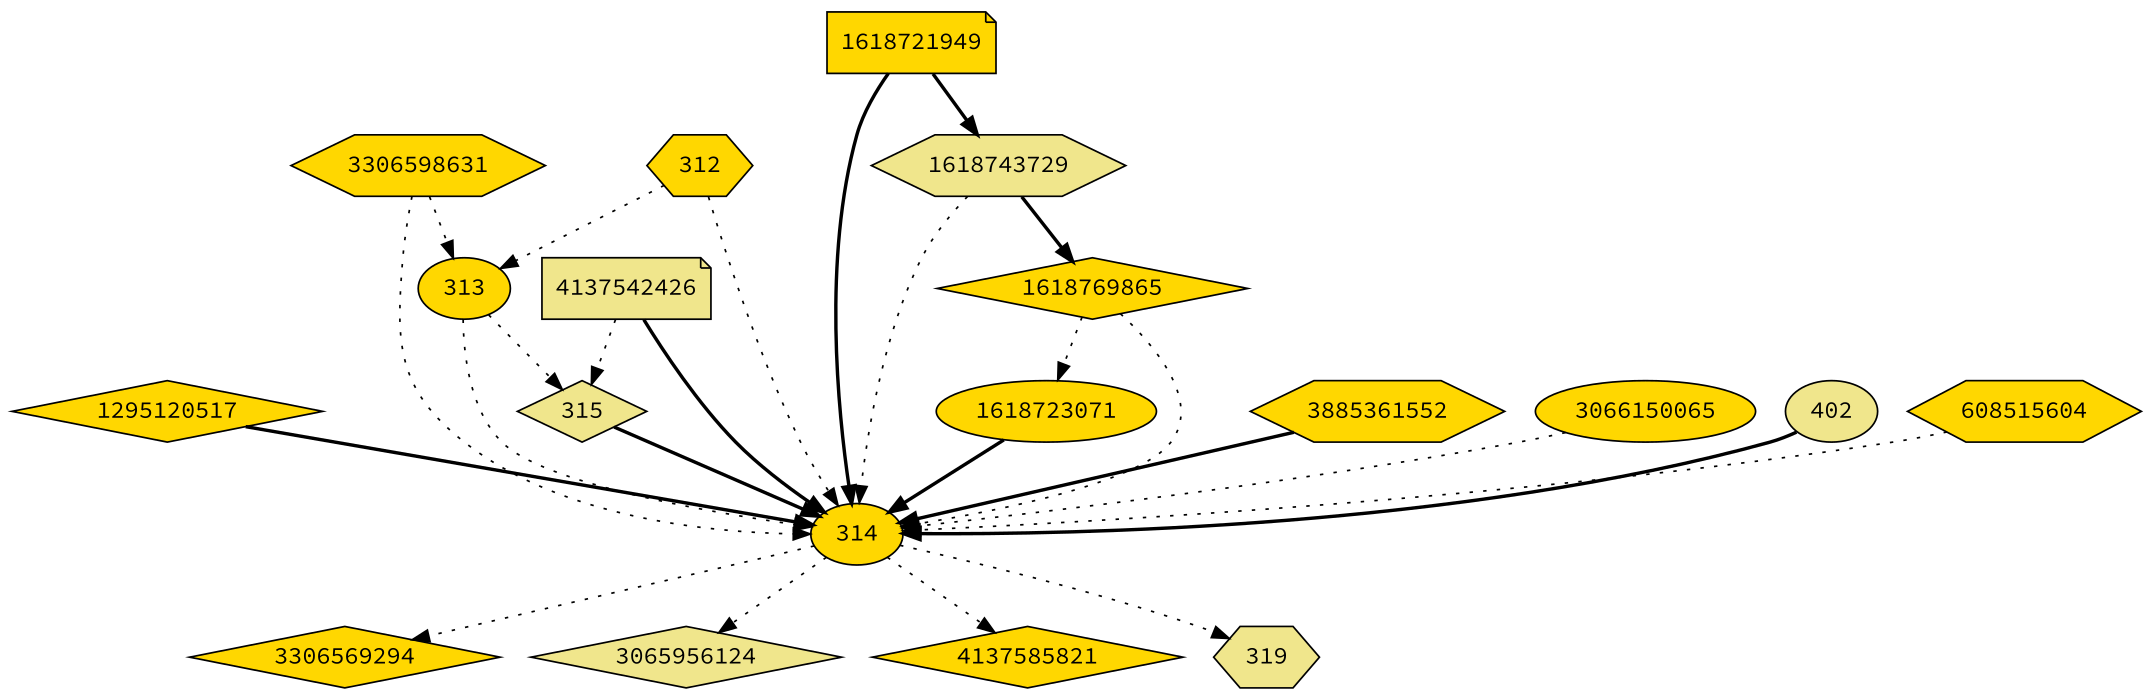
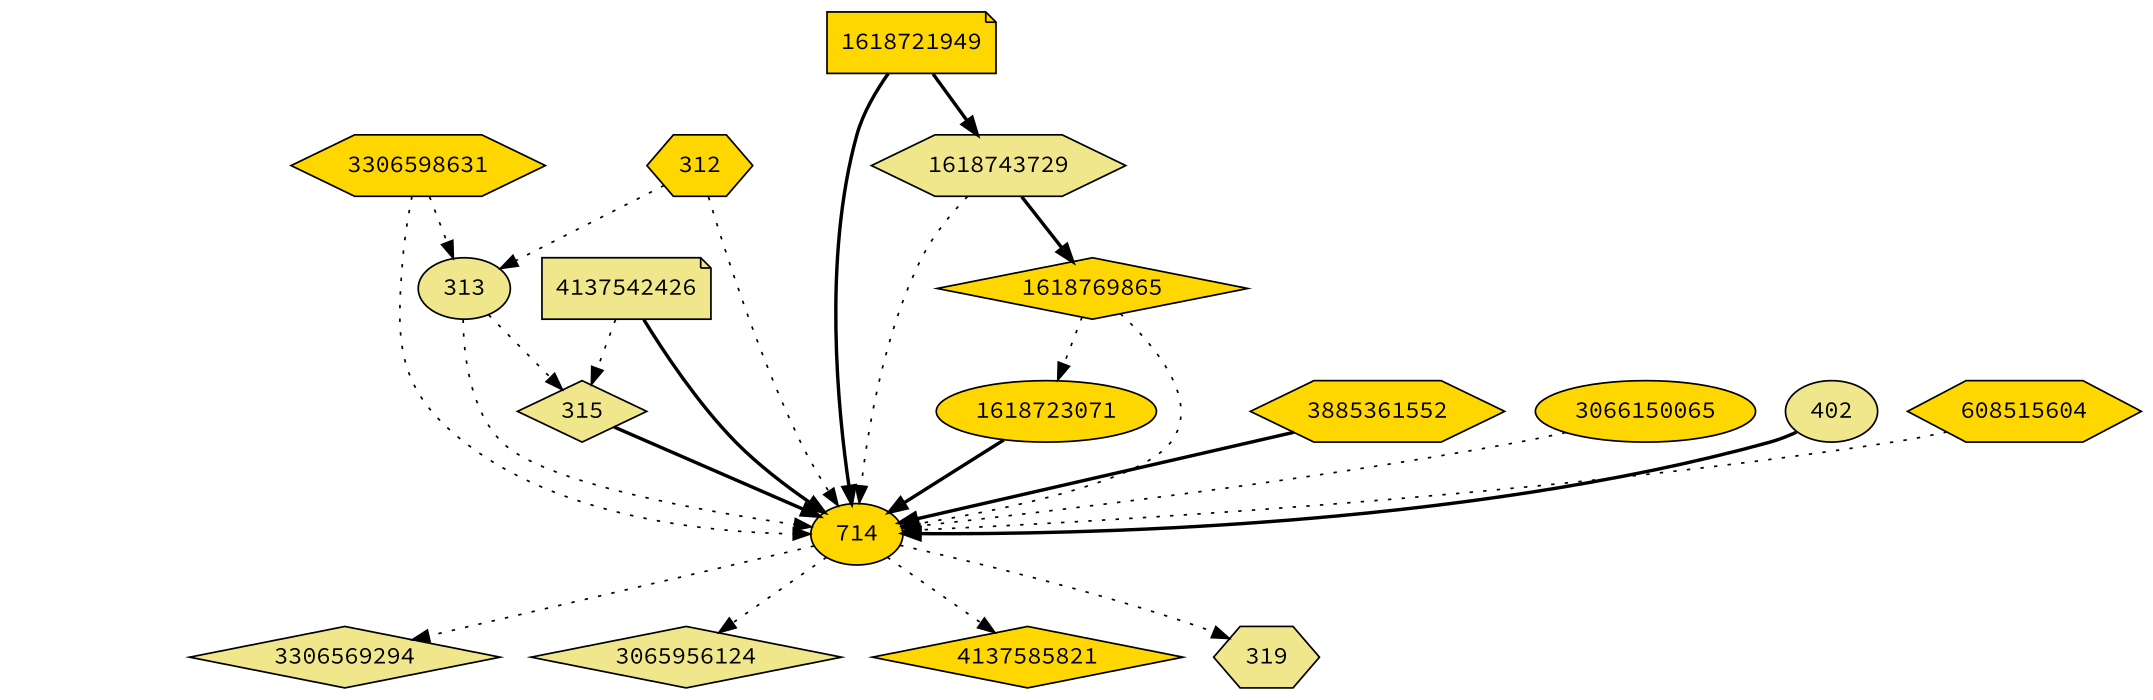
node "313": fillcolor gold -> khaki
node "1295120517": removed
node "314": label "314" -> "714"
node "3306569294": fillcolor gold -> khaki
